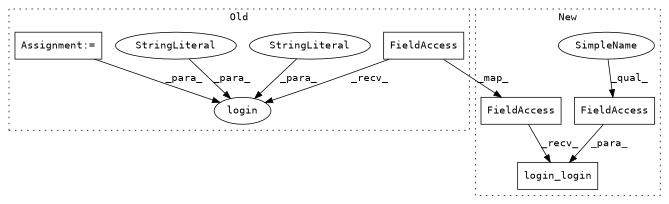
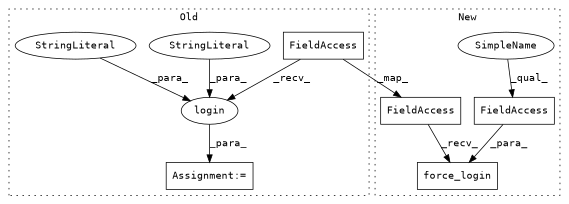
edge "Assignment:=" -> "login": reversed
node "login_login": label "login_login" -> "force_login"
